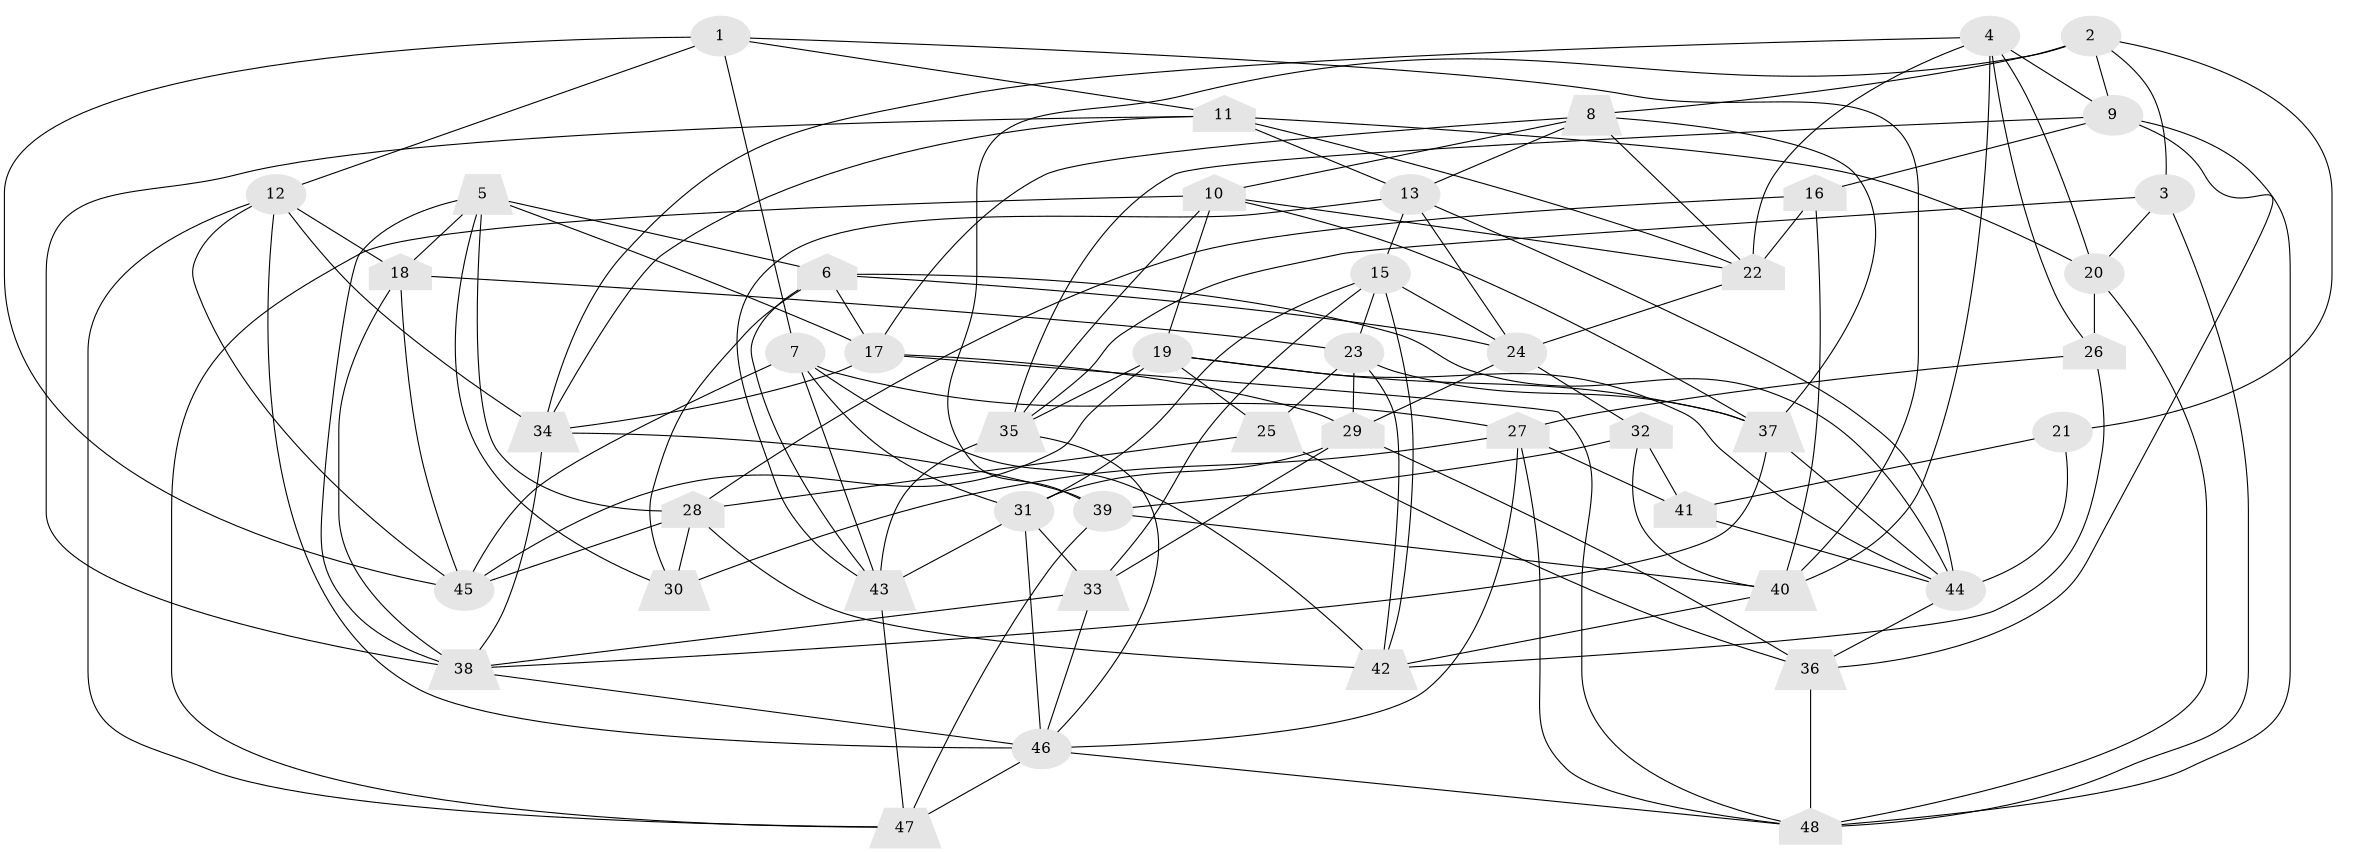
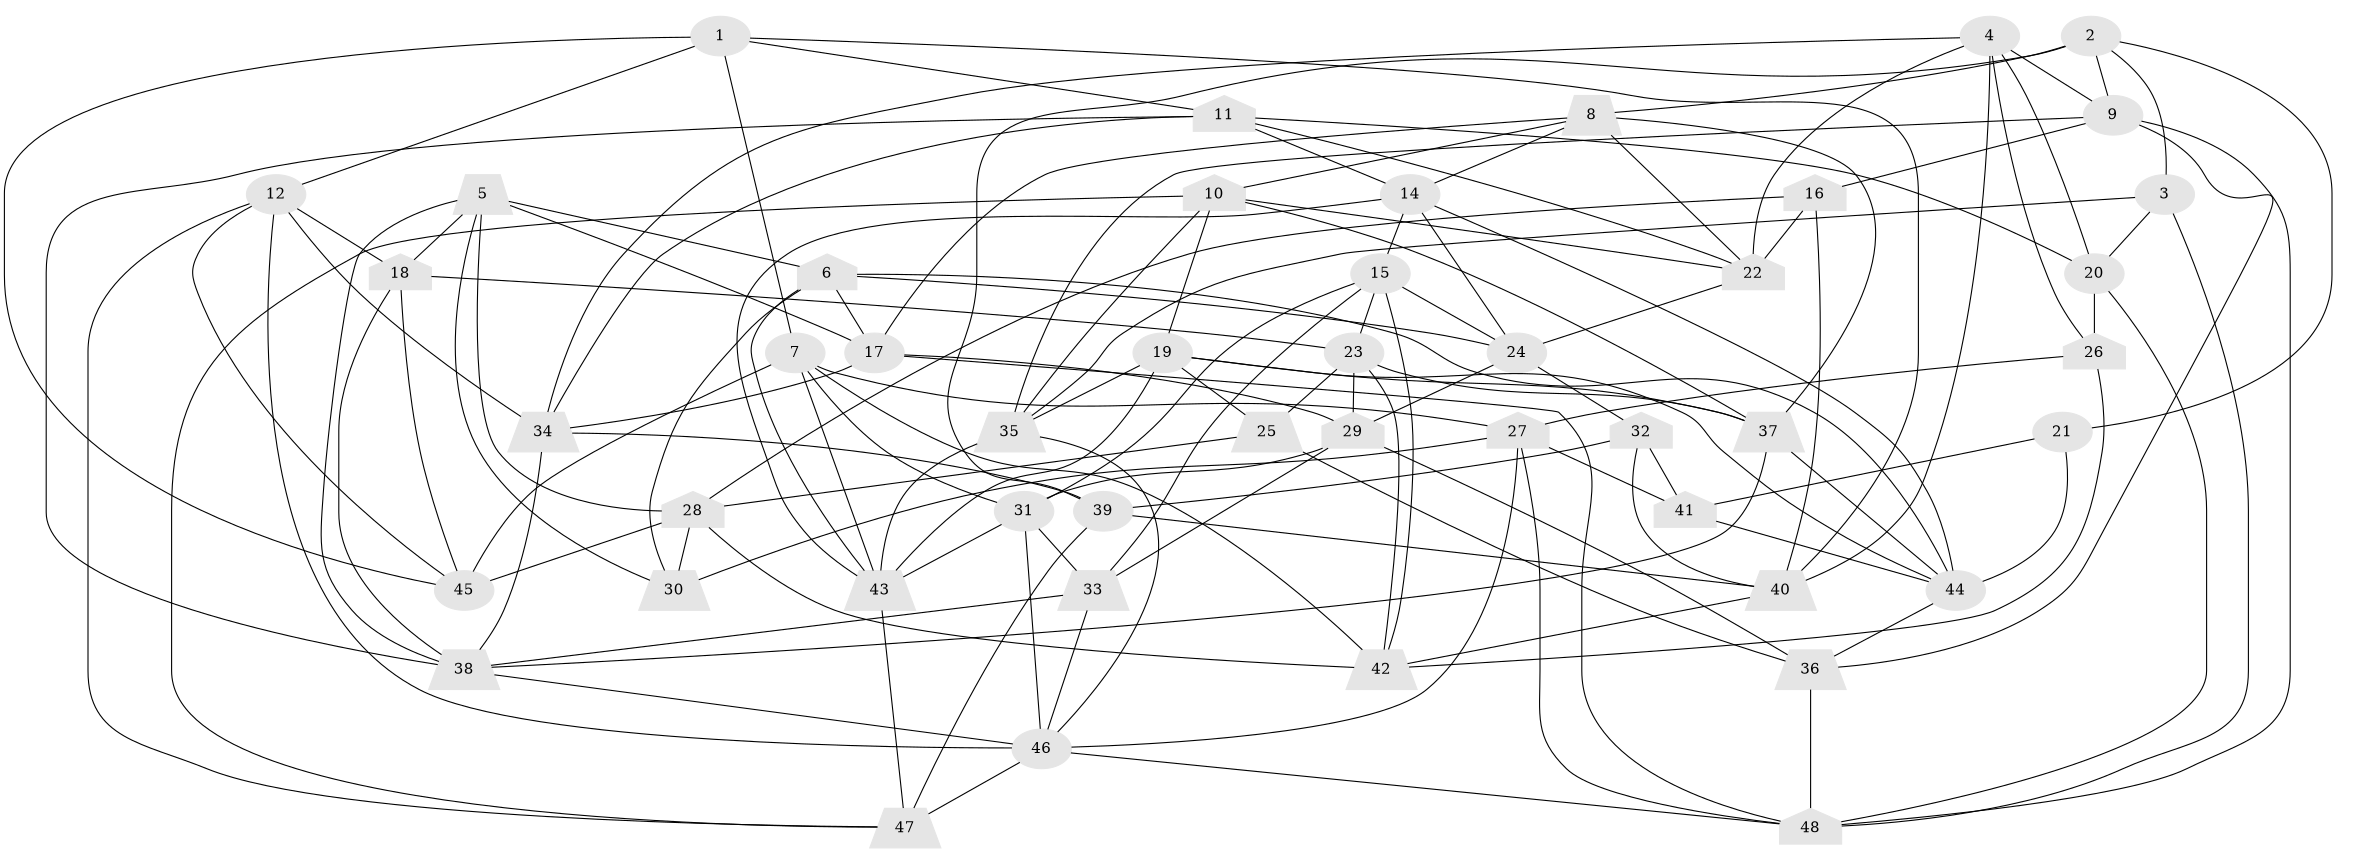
node "13": label "13" -> "14"
edge "19" -- "45": now "19" -- "43"
